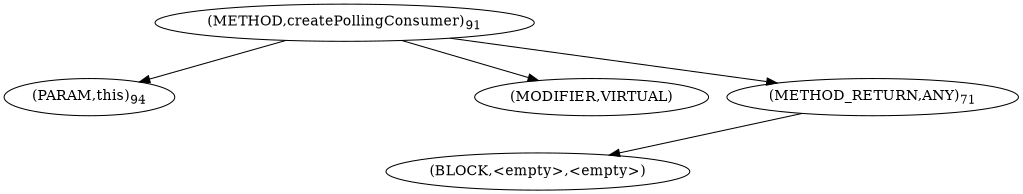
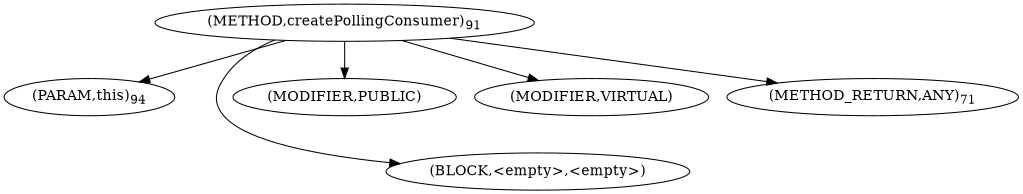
node "(MODIFIER,PUBLIC)": added
edge "(METHOD_RETURN,ANY)" -> "(BLOCK,<empty>,<empty>)": now "(METHOD,createPollingConsumer)" -> "(BLOCK,<empty>,<empty>)"
